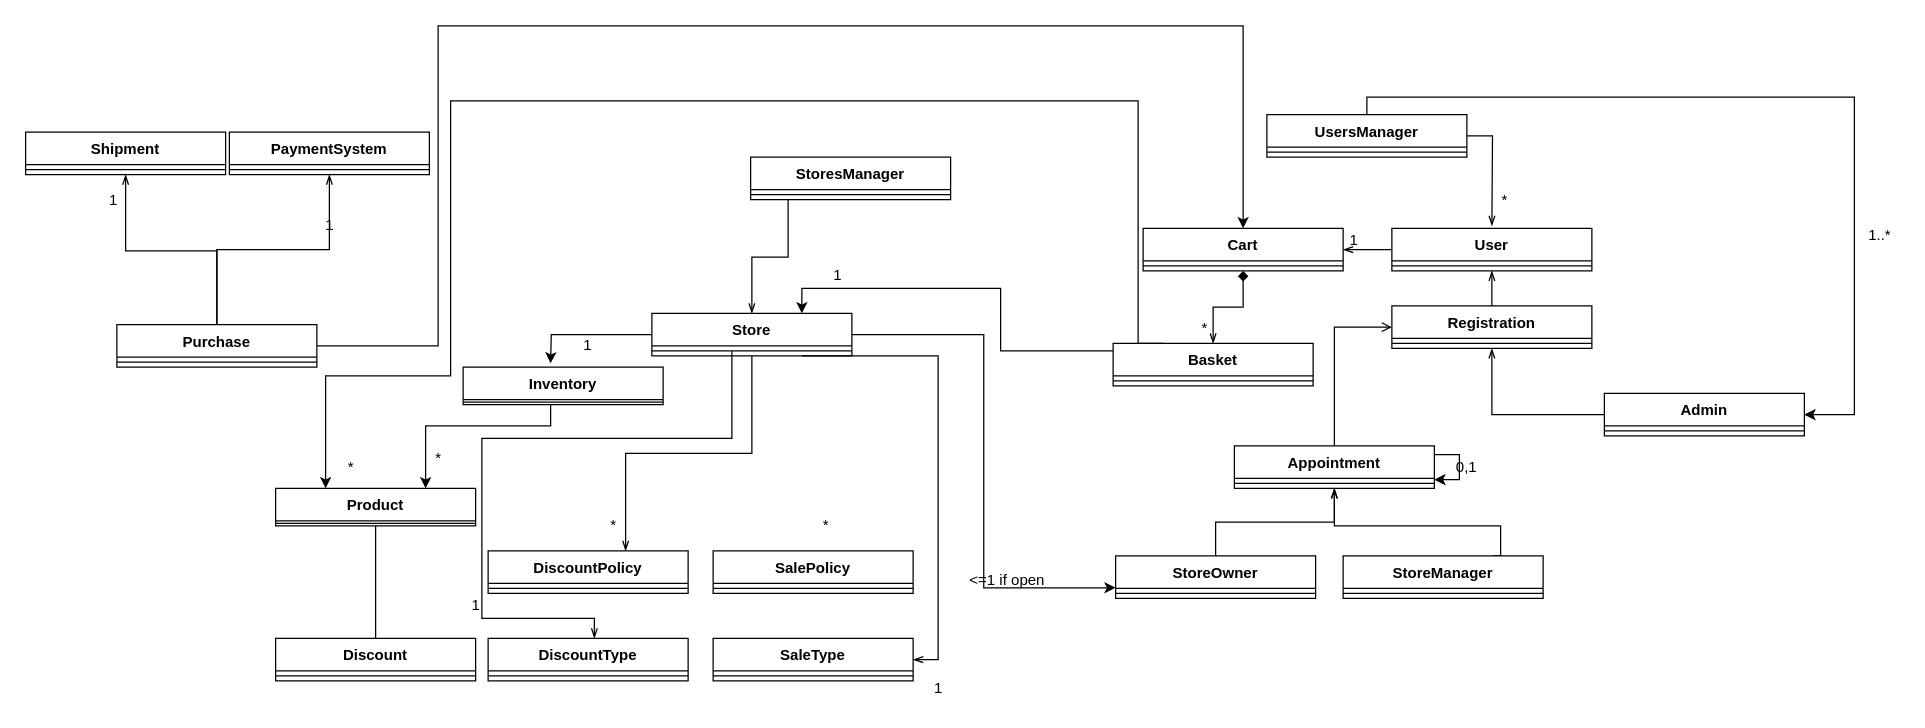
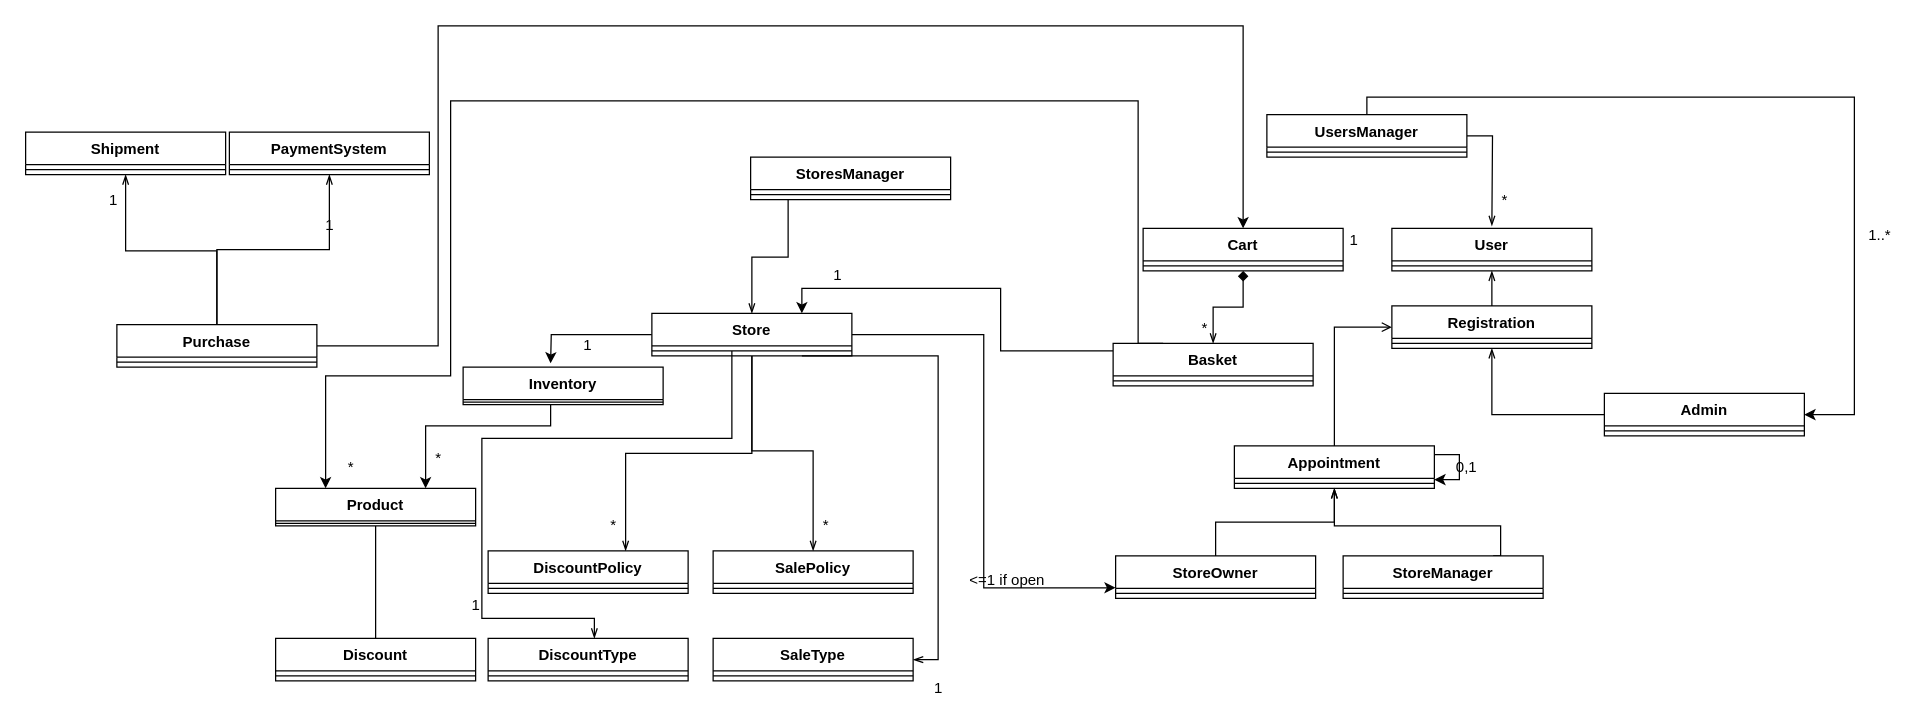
edge "User" -> "Cart": removed
edge "Store" -> "SalePolicy": added
